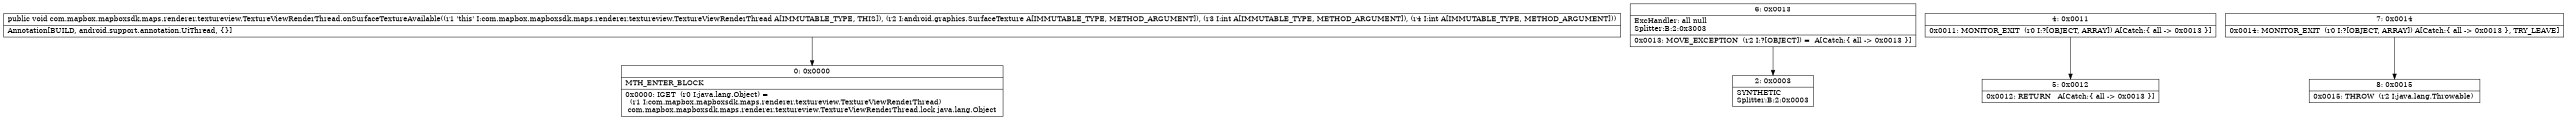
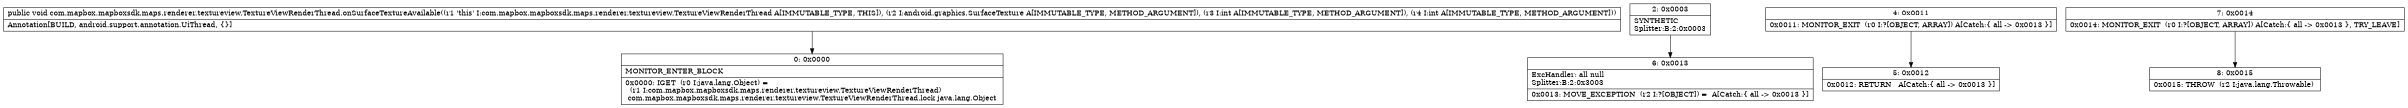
edge "6: 0x0013" -> "2: 0x0003": reversed
node "0: 0x0000": text "MTH_ENTER_BLOCK" -> "MONITOR_ENTER_BLOCK"
